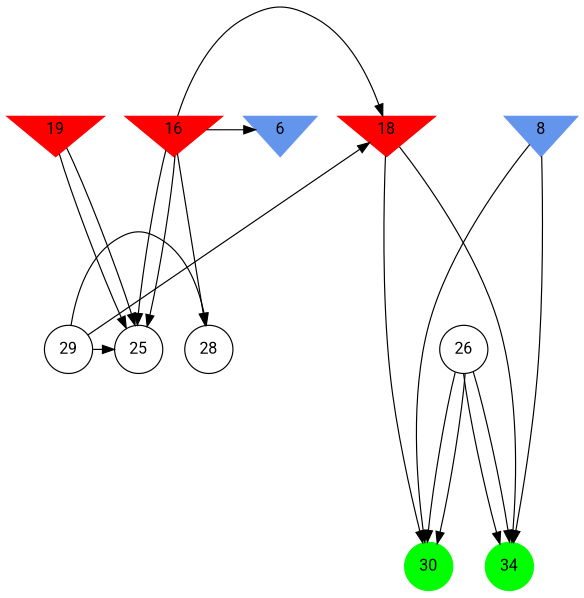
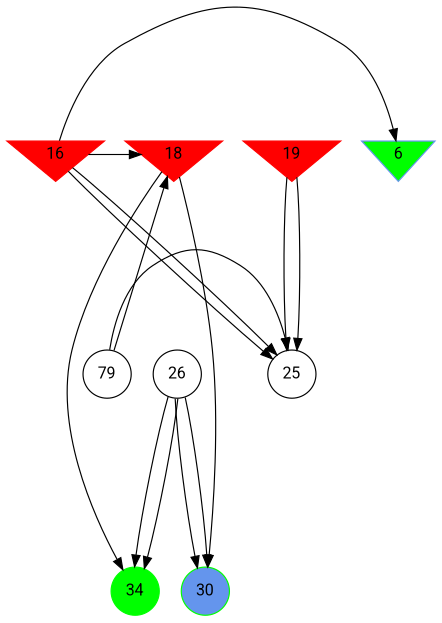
node "6": fillcolor cornflowerblue -> green
node "8": removed
node "29": label "29" -> "79"
node "28": removed
node "30": fillcolor green -> cornflowerblue
